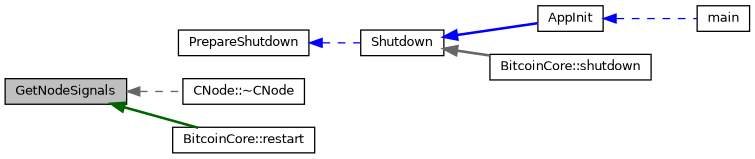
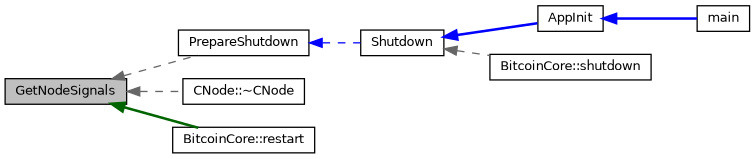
edge "main" -> "AppInit": style dashed -> bold
edge "BitcoinCore::shutdown" -> "Shutdown": style bold -> dashed
edge "PrepareShutdown" -> "GetNodeSignals": added
